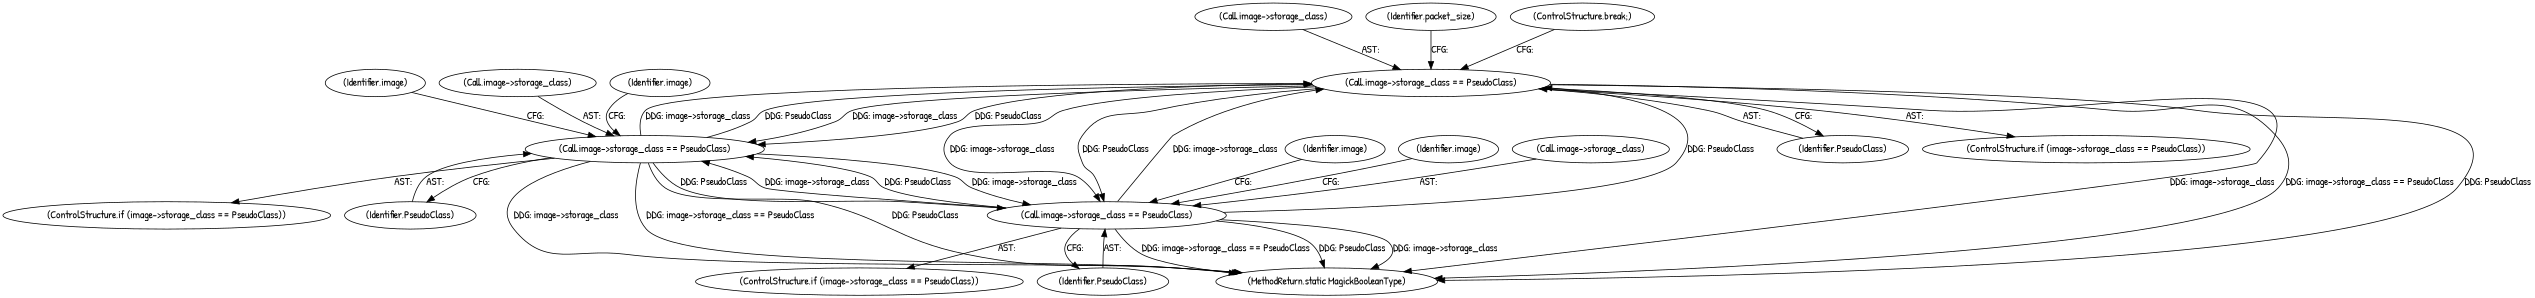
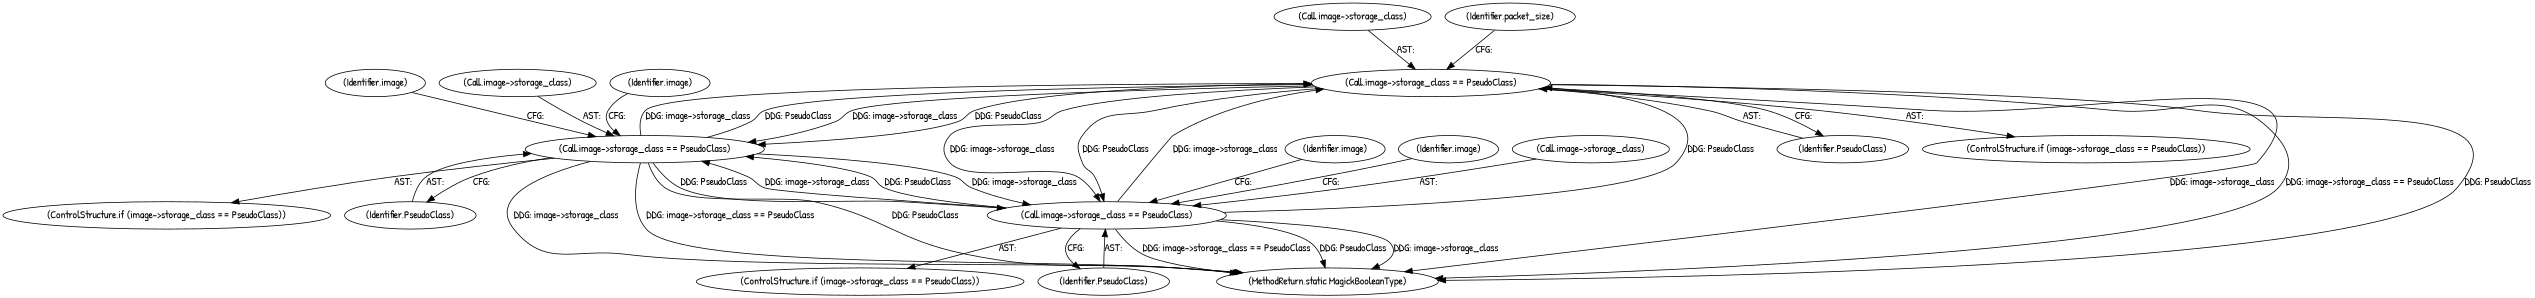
node "(ControlStructure,break;)": removed
